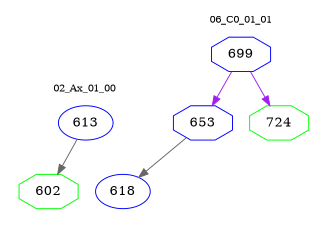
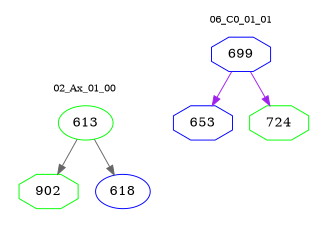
node "613": color blue -> green
edge "653" -> "618": now "613" -> "618"
node "602": label "602" -> "902"
